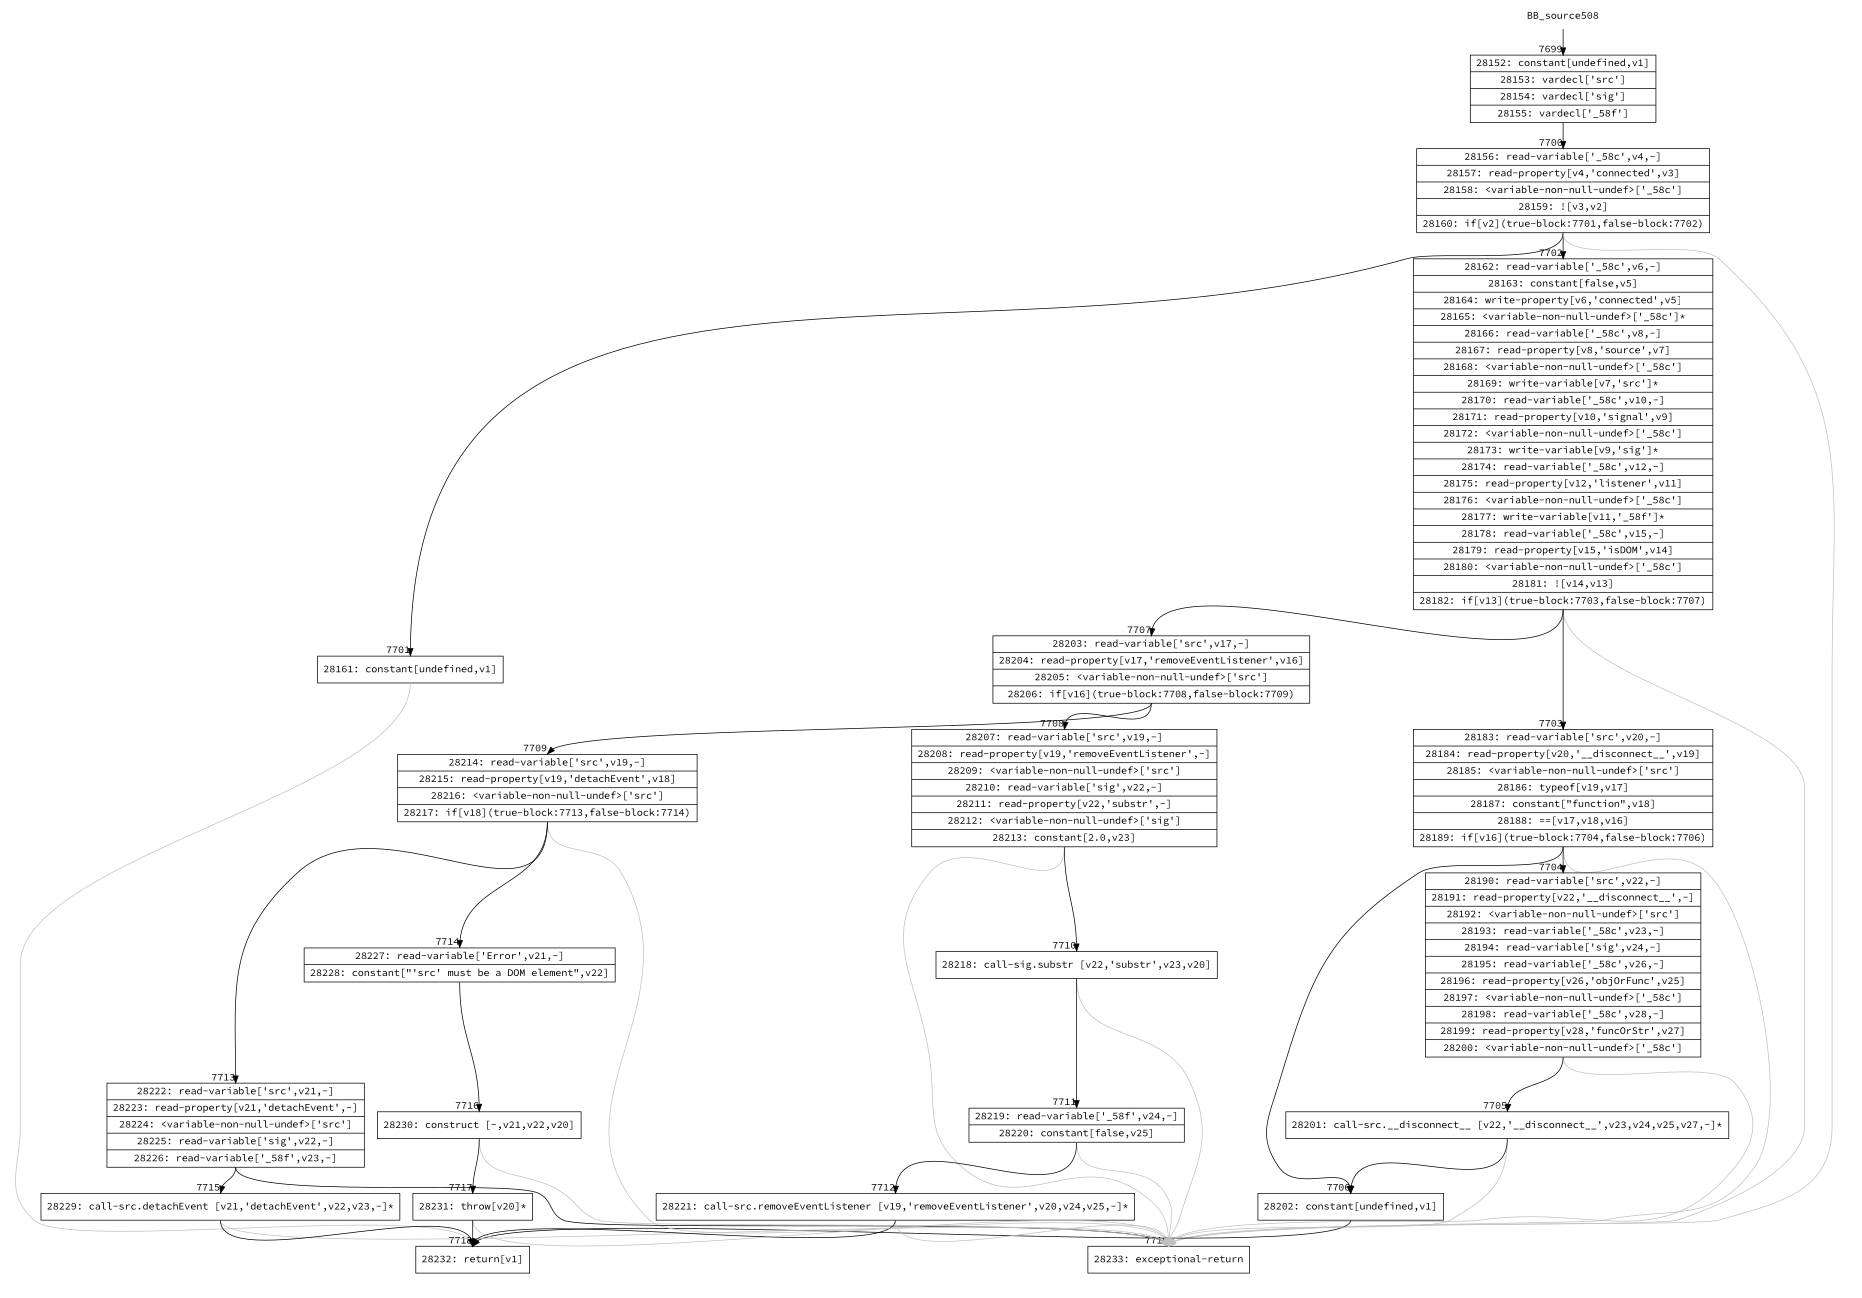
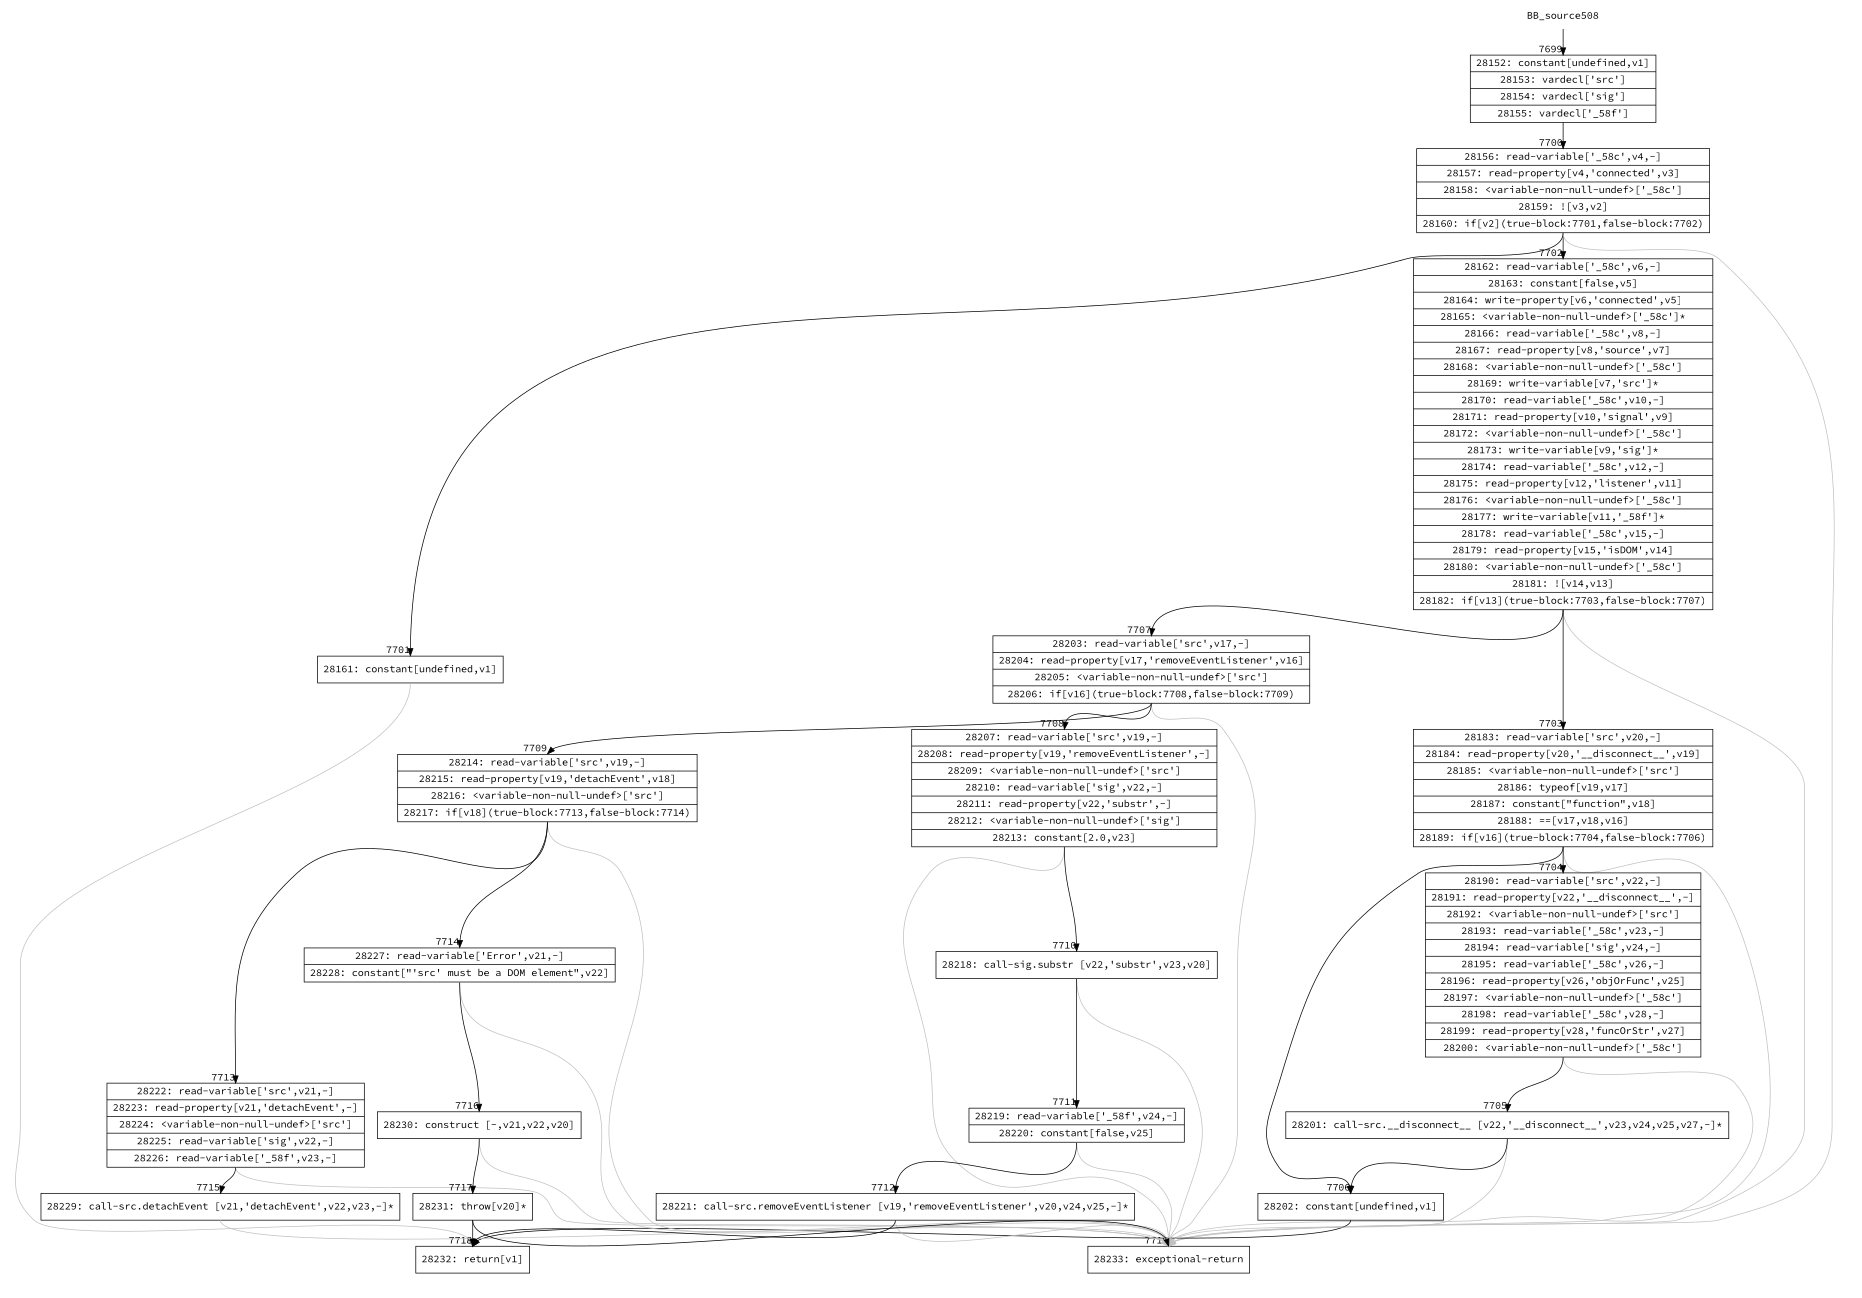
edge "28203: read-variable['src',v17,-]" -> "28233: exceptional-return": added
edge "28227: read-variable['Error',v21,-]" -> "28233: exceptional-return": added
edge "28222: read-variable['src',v21,-]" -> "28233: exceptional-return": color black -> gray
edge "28229: call-src.detachEvent [v21,'detachEvent',v22,v23,-]*" -> "28232: return[v1]": removed
edge "28231: throw[v20]*" -> "28233: exceptional-return": color gray -> black
